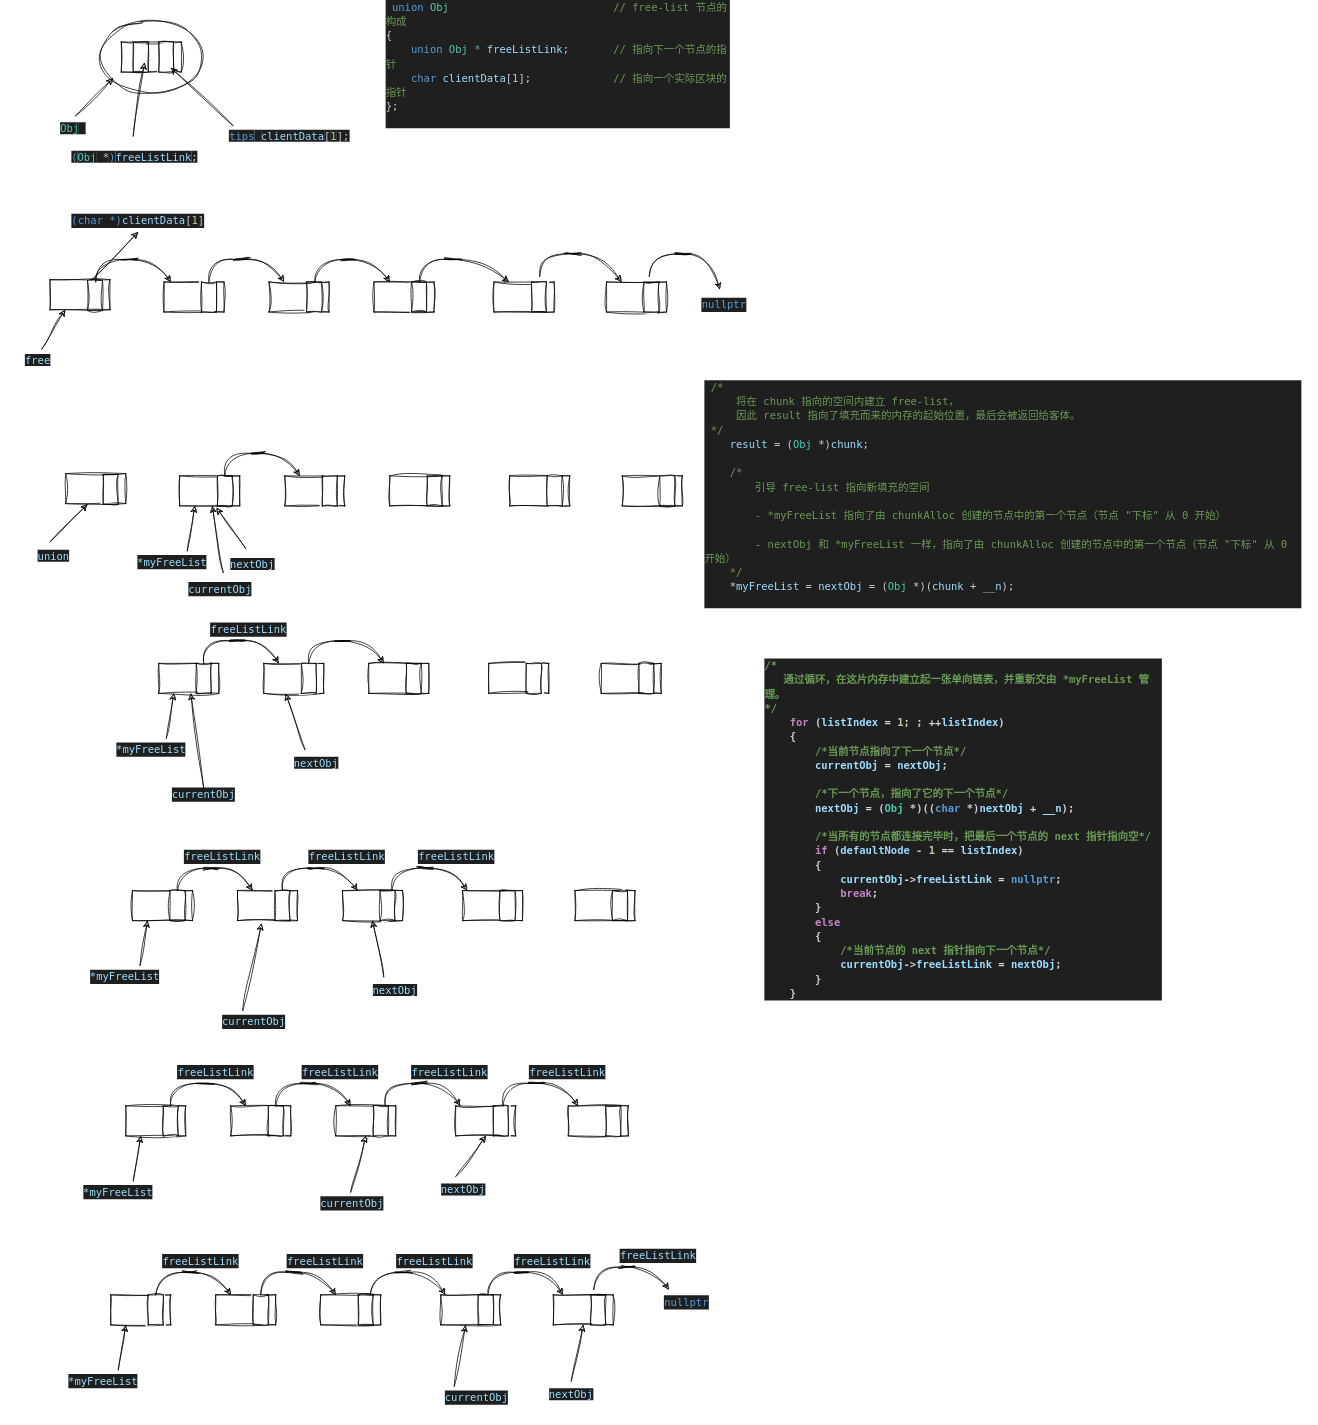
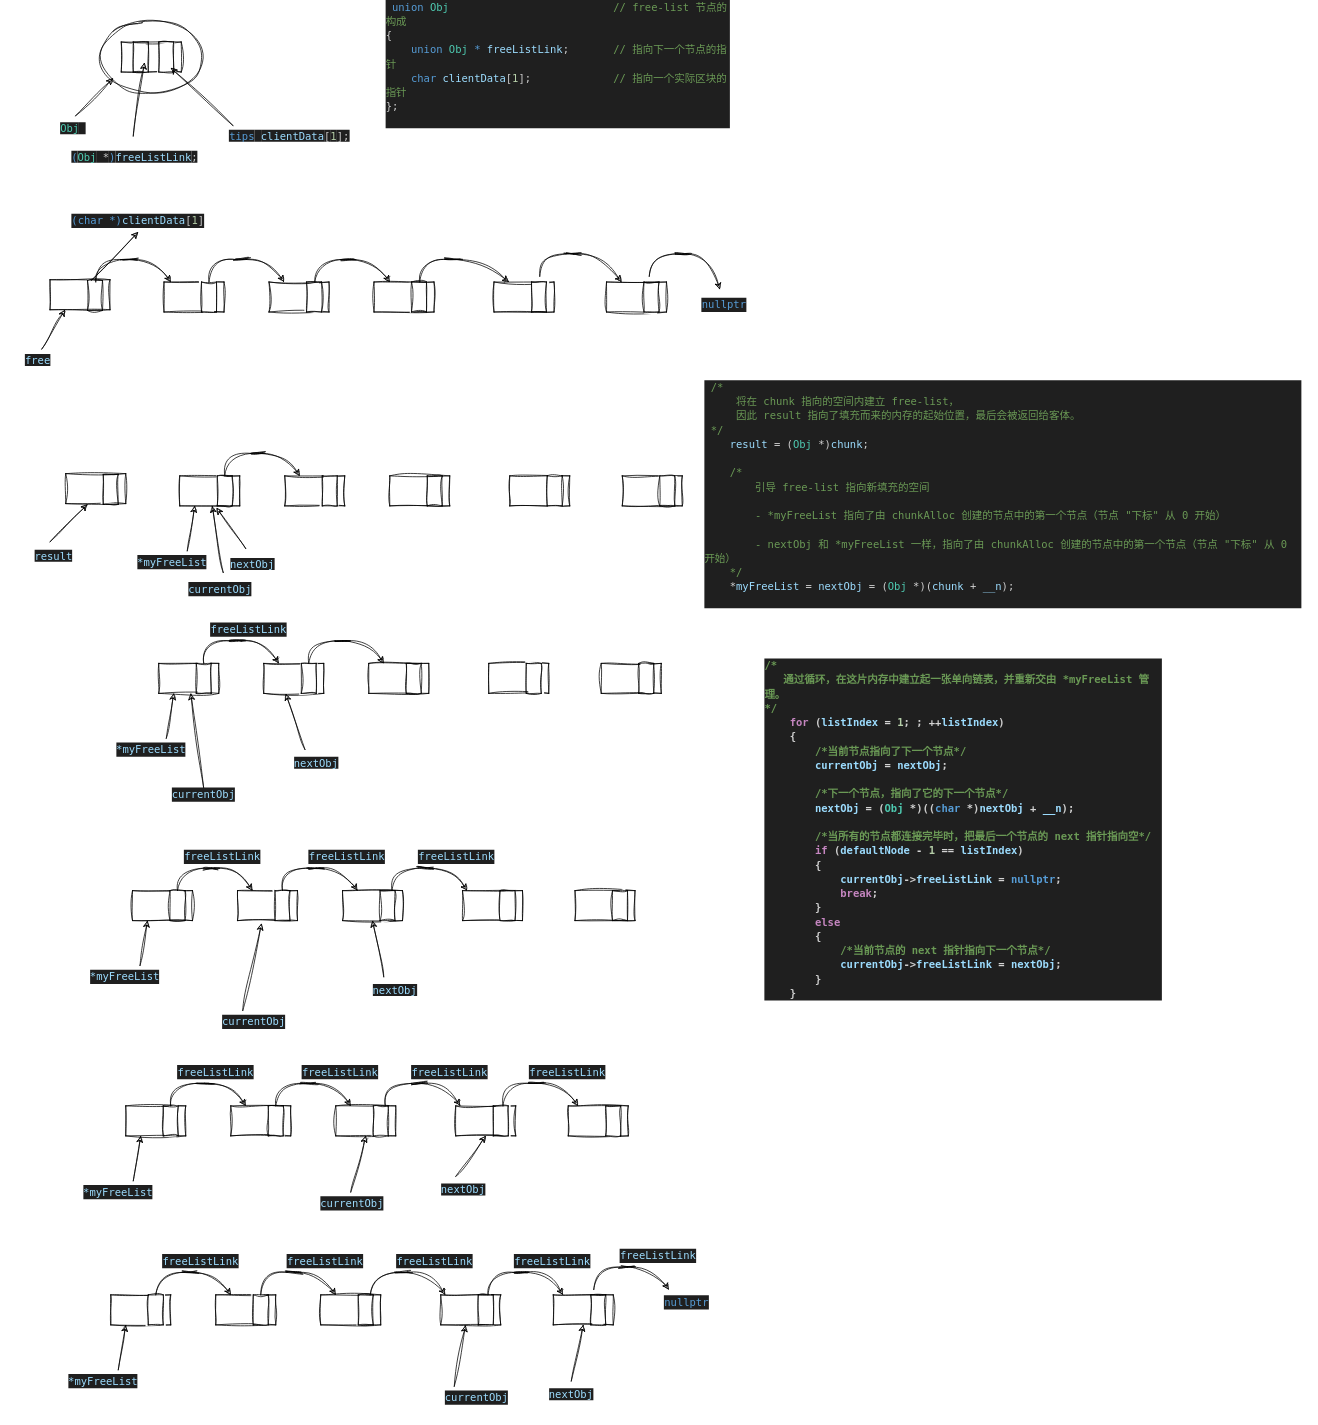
node "union": label "union" -> "result"
